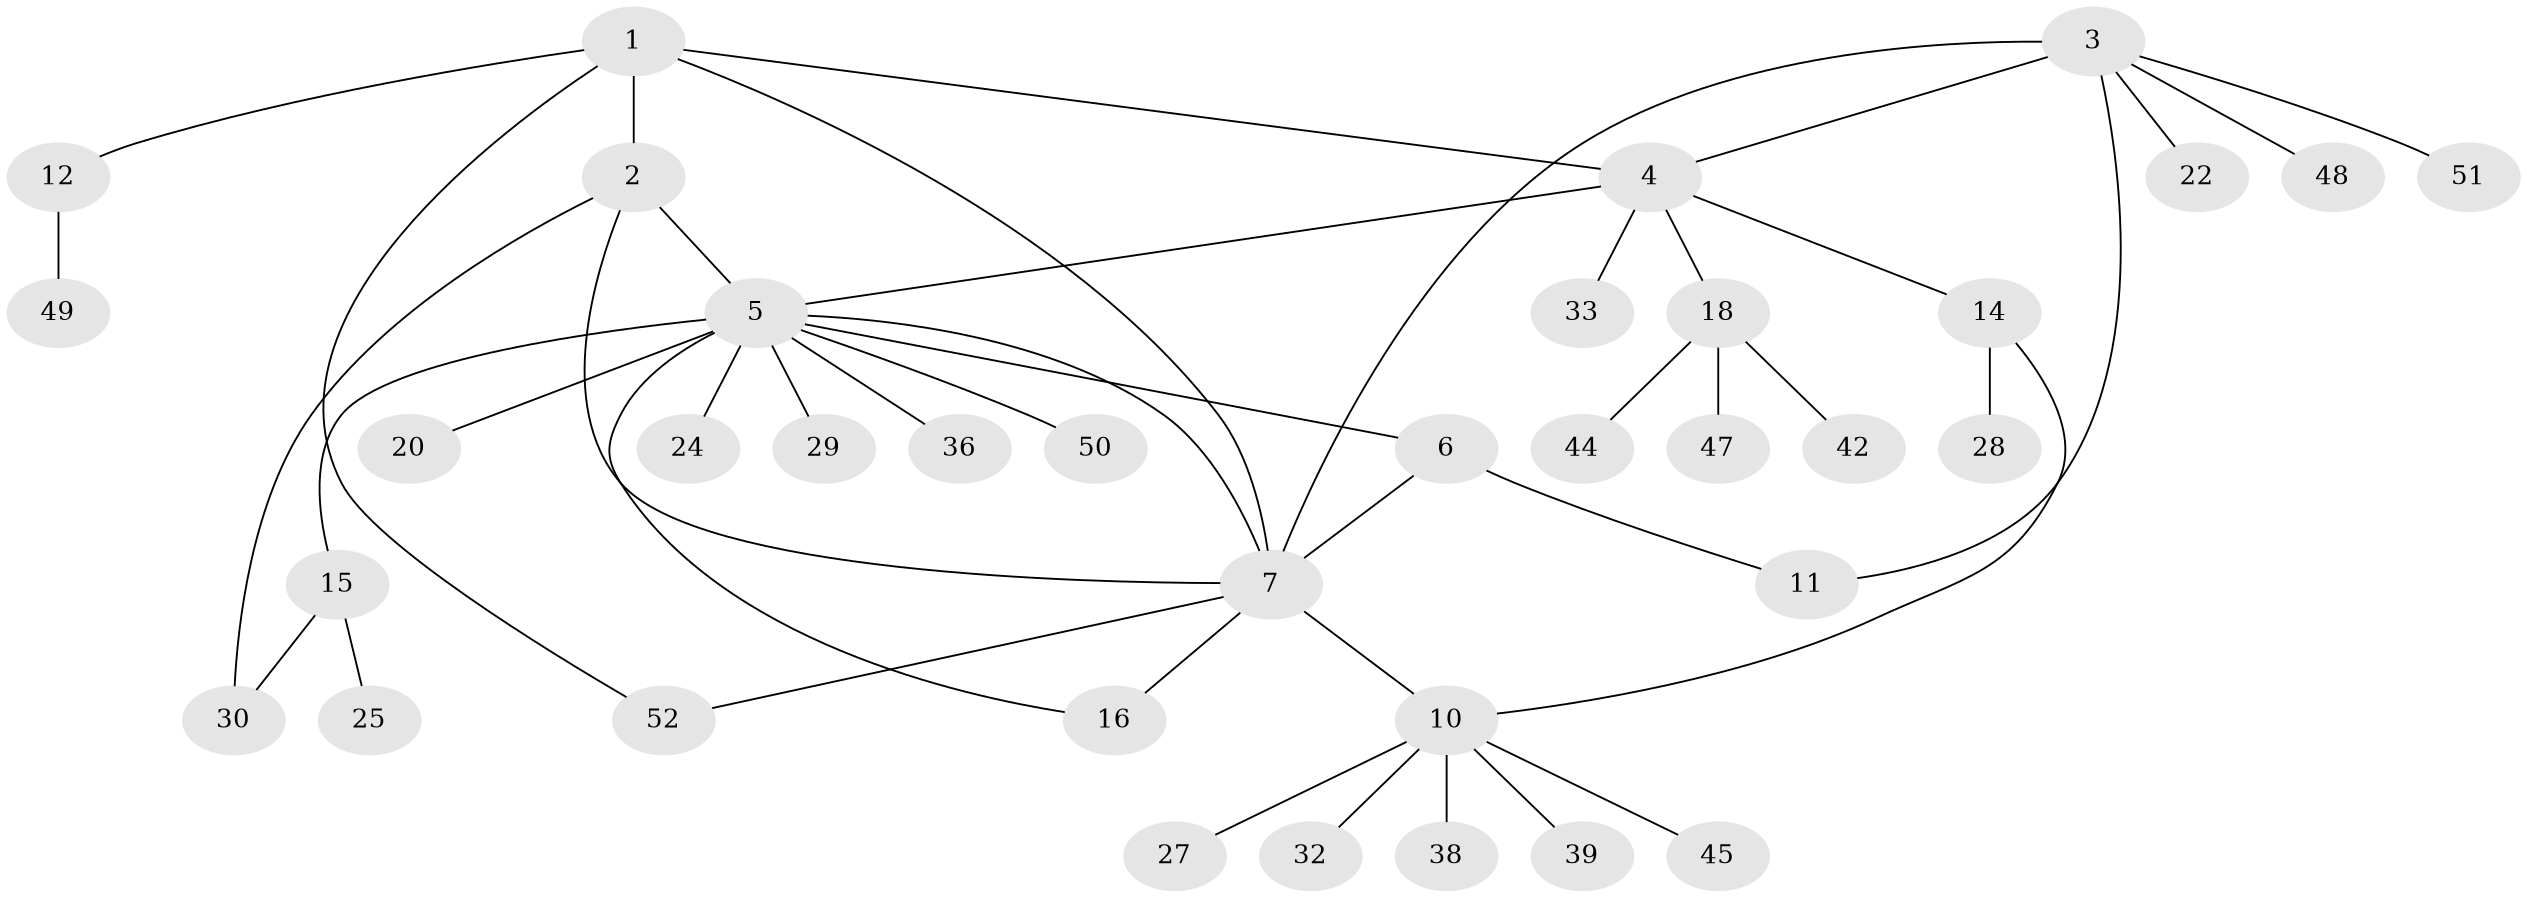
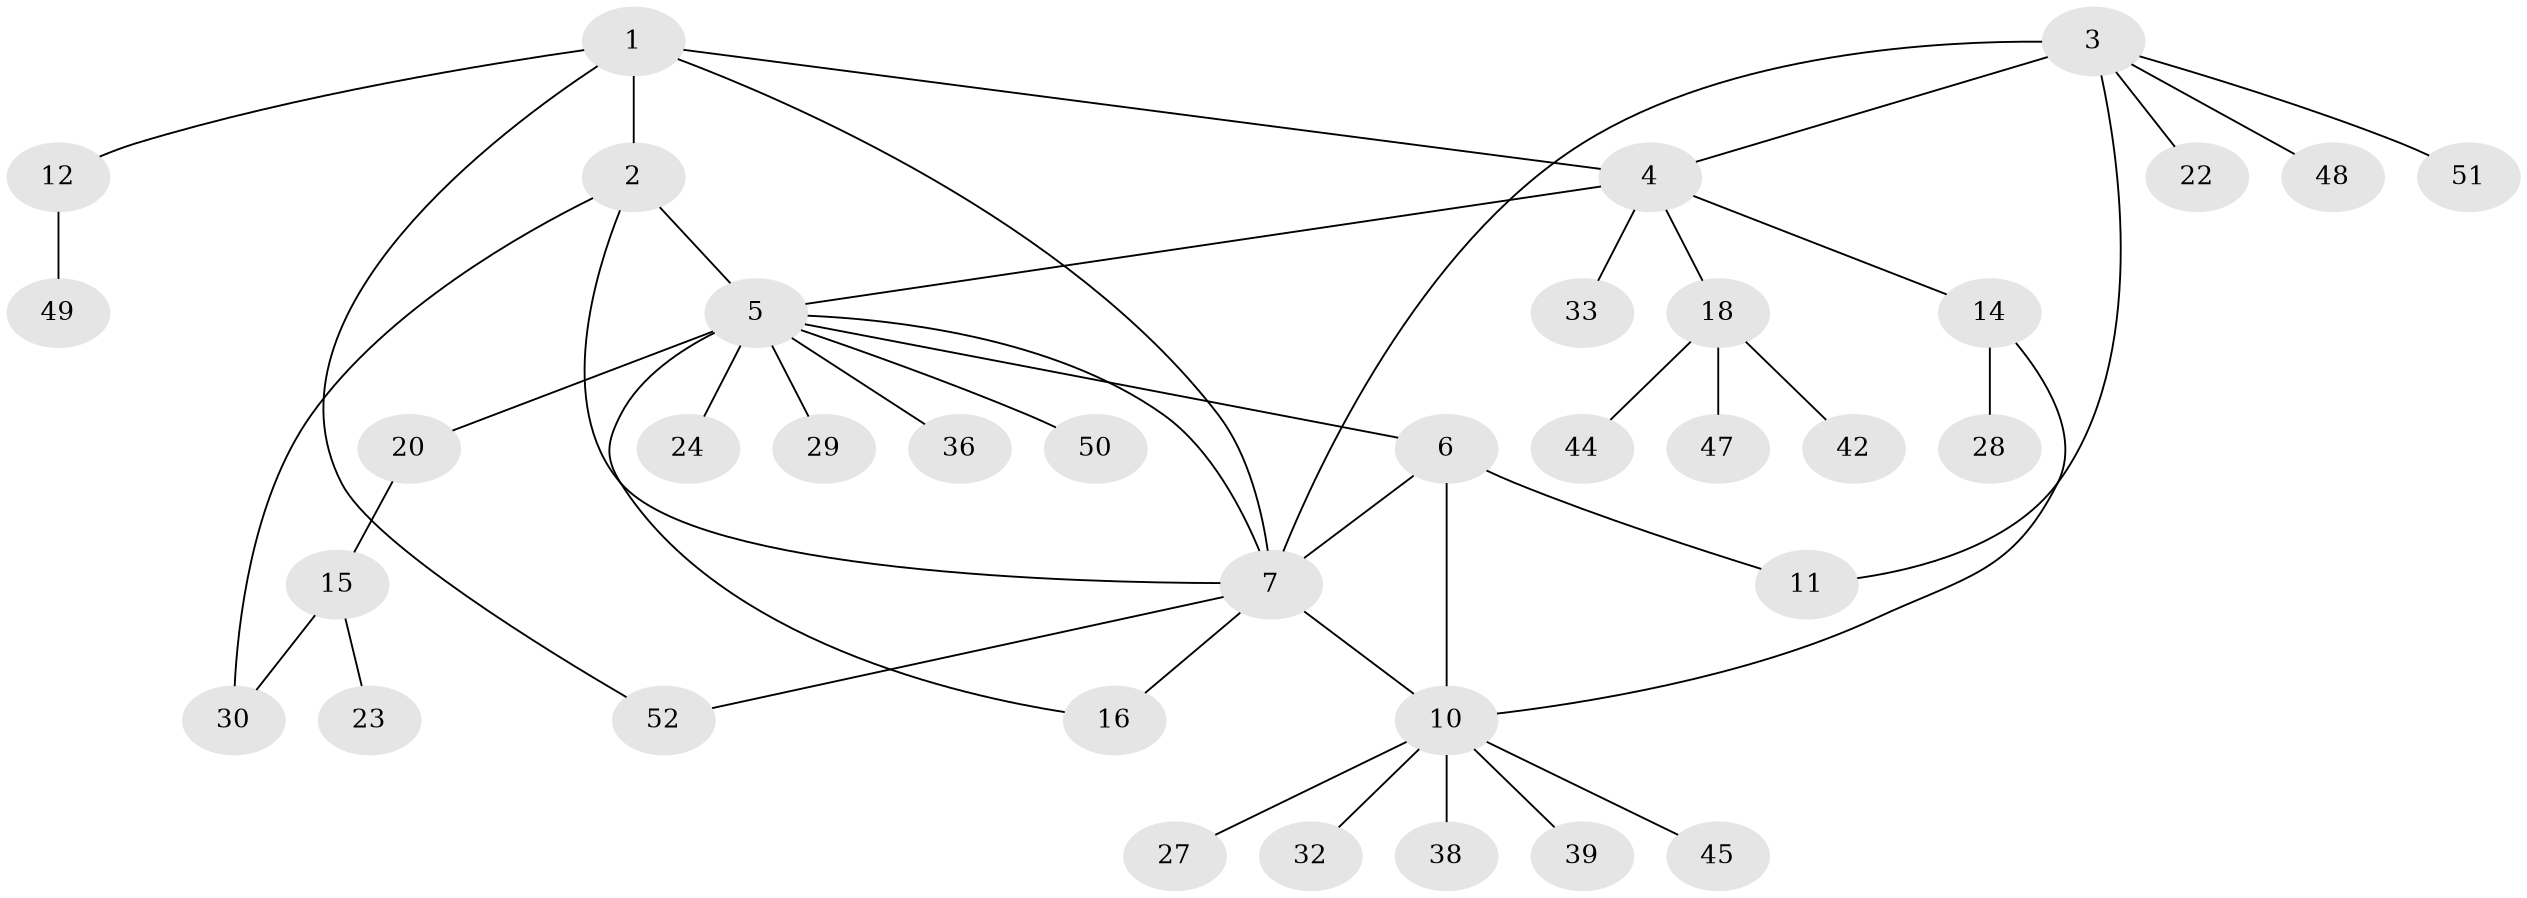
edge "5" -- "15": now "20" -- "15"
edge "6" -- "10": added
node "25": label "25" -> "23"
